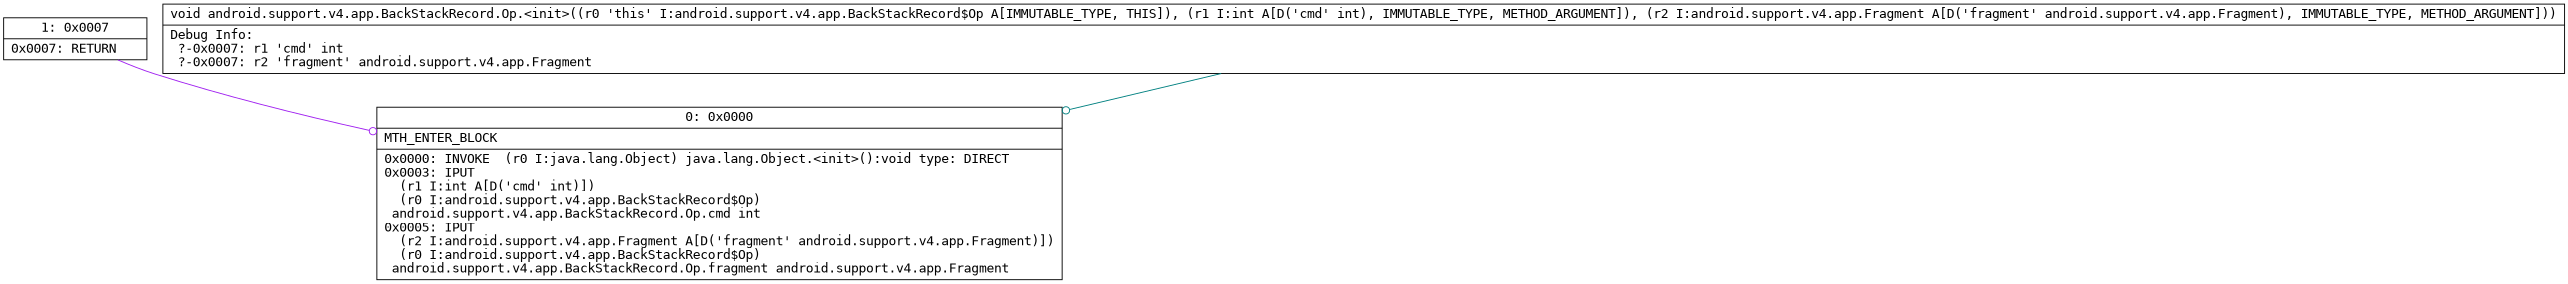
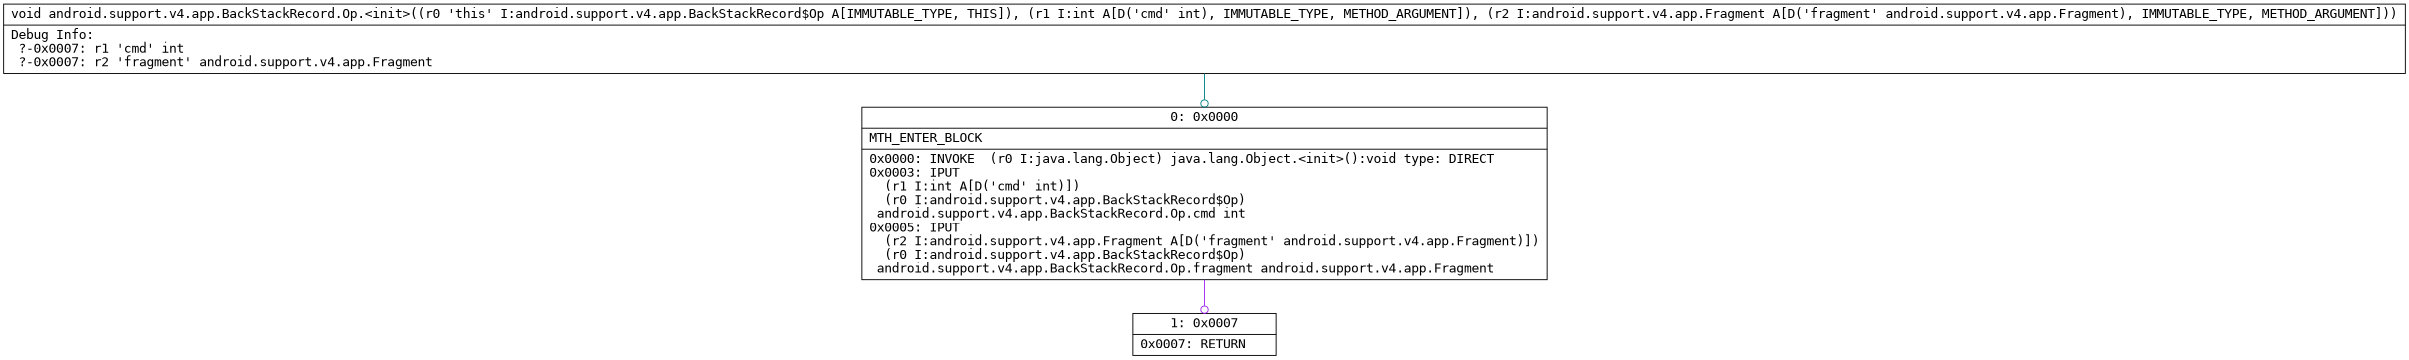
edge "1: 0x0007" -> "0: 0x0000": reversed
